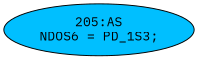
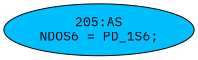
node "205:AS NDOS6 = PD_1S3;": label "205:AS NDOS6 = PD_1S3;" -> "205:AS NDOS6 = PD_1S6;"
